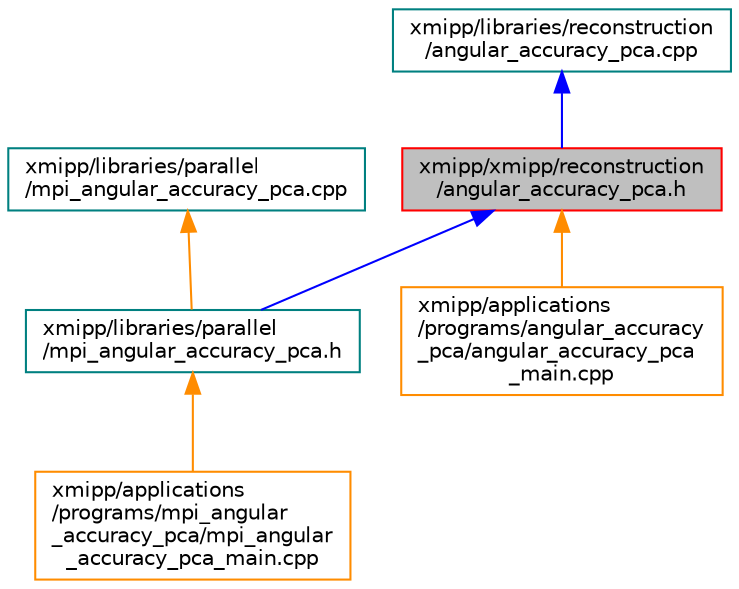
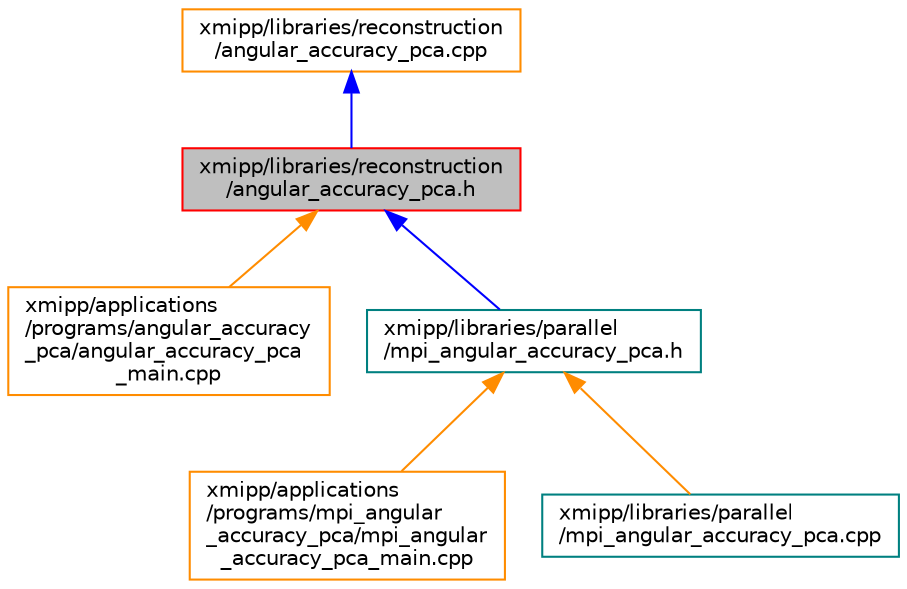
node "xmipp/libraries/reconstruction /angular_accuracy_pca.cpp": color teal -> darkorange
node "xmipp/xmipp/reconstruction /angular_accuracy_pca.h": label "xmipp/xmipp/reconstruction /angular_accuracy_pca.h" -> "xmipp/libraries/reconstruction /angular_accuracy_pca.h"
edge "xmipp/libraries/parallel /mpi_angular_accuracy_pca.h" -> "xmipp/libraries/parallel /mpi_angular_accuracy_pca.cpp": reversed
